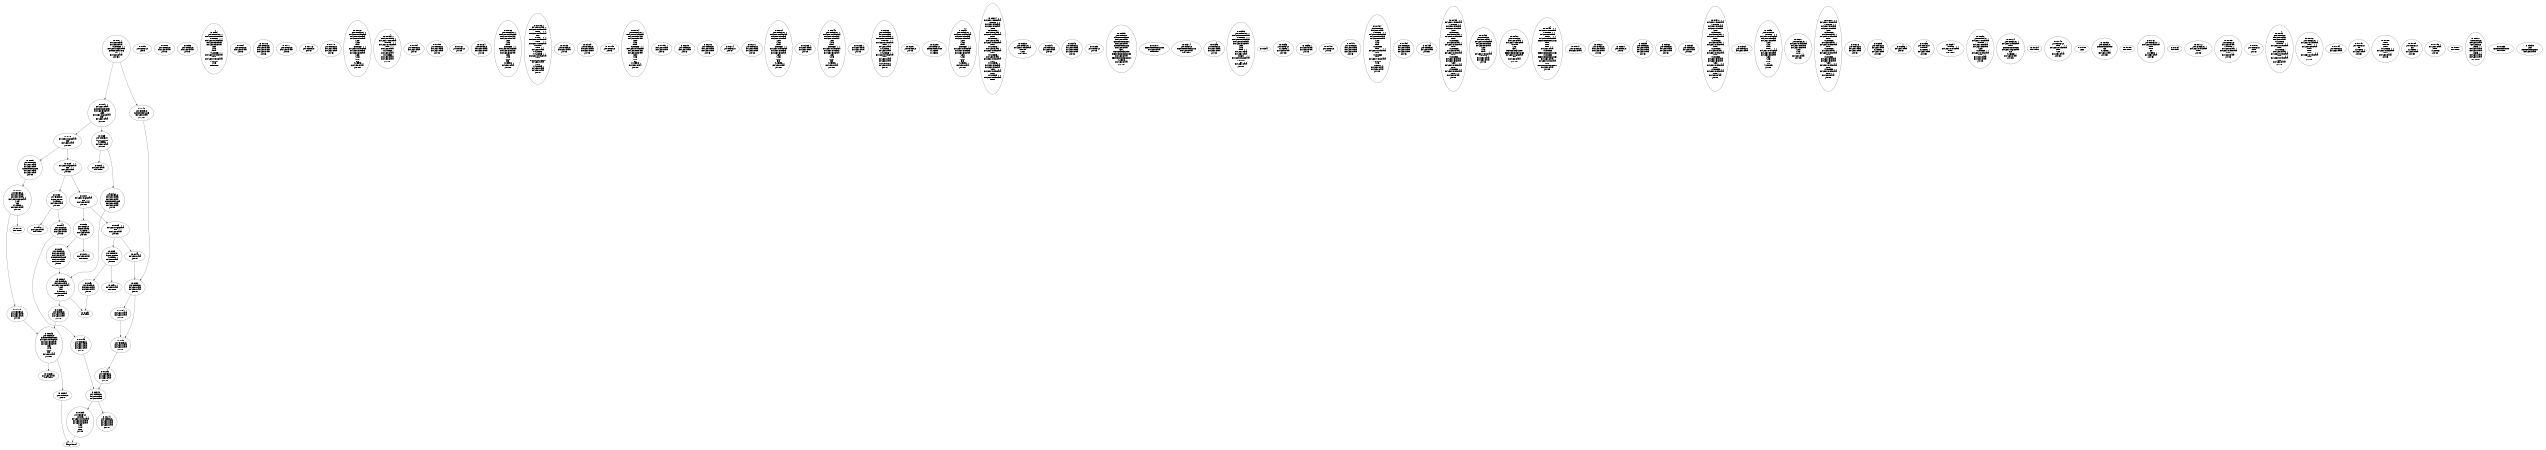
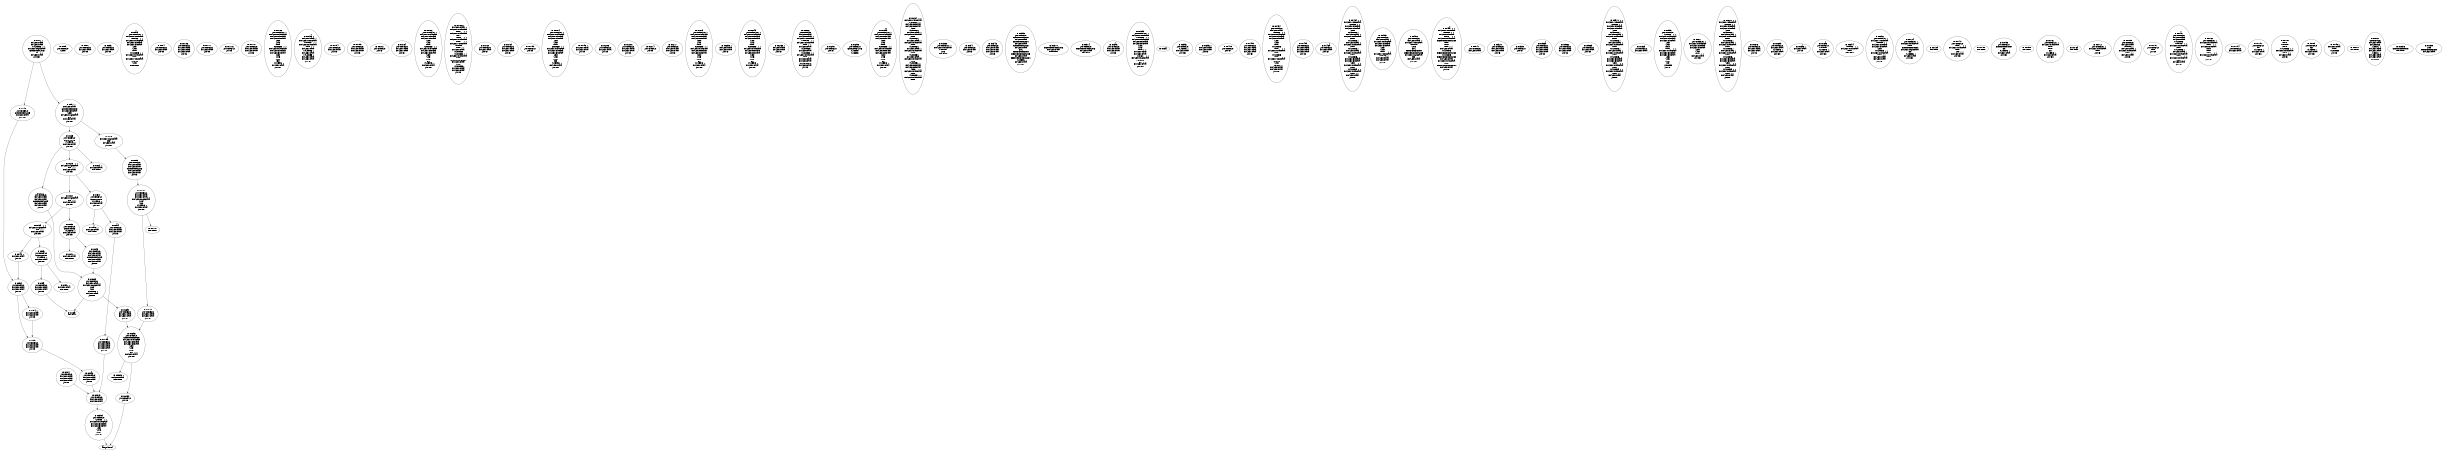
node "# 0x350 JUMPDEST JUMP": removed
node "# 0x750 SHL": label "# 0x750 SHL" -> "# 0x750 REVERT"
edge "# 0x1e PUSHX LogicData EQ PUSHX Data JUMPI" -> "# 0x29 PUSHX LogicData EQ PUSHX Data JUMPI": now "# 0x65 JUMPDEST CALLVALUE ISZERO PUSHX Data JUMPI" -> "# 0x29 PUSHX LogicData EQ PUSHX Data JUMPI"
edge "# 0x379 JUMPDEST PUSHX Data PUSHX Data" -> "# 0x241 JUMPDEST PUSHX Data PUSHX Data PUSHX Data JUMP": reversed
